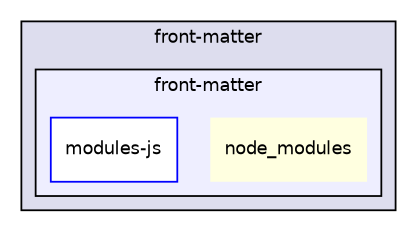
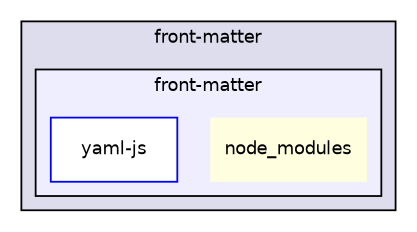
node "modules-js": label "modules-js" -> "yaml-js"
